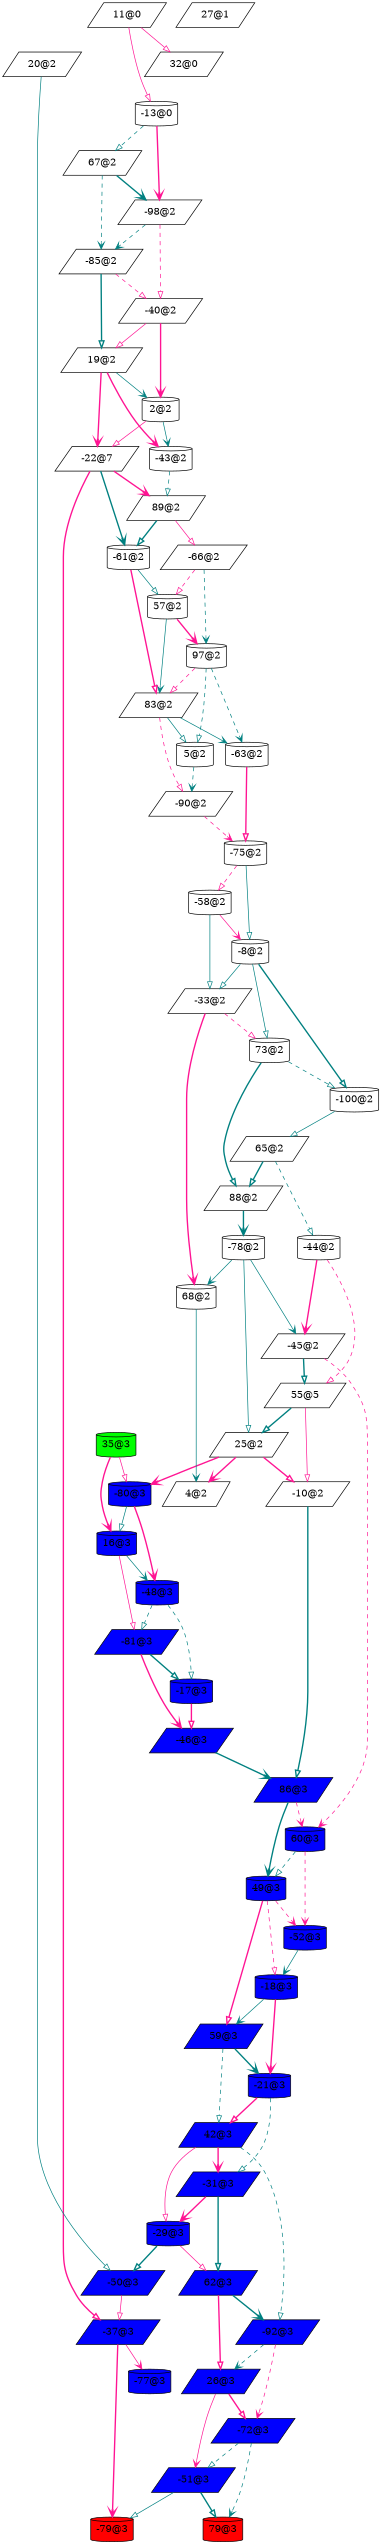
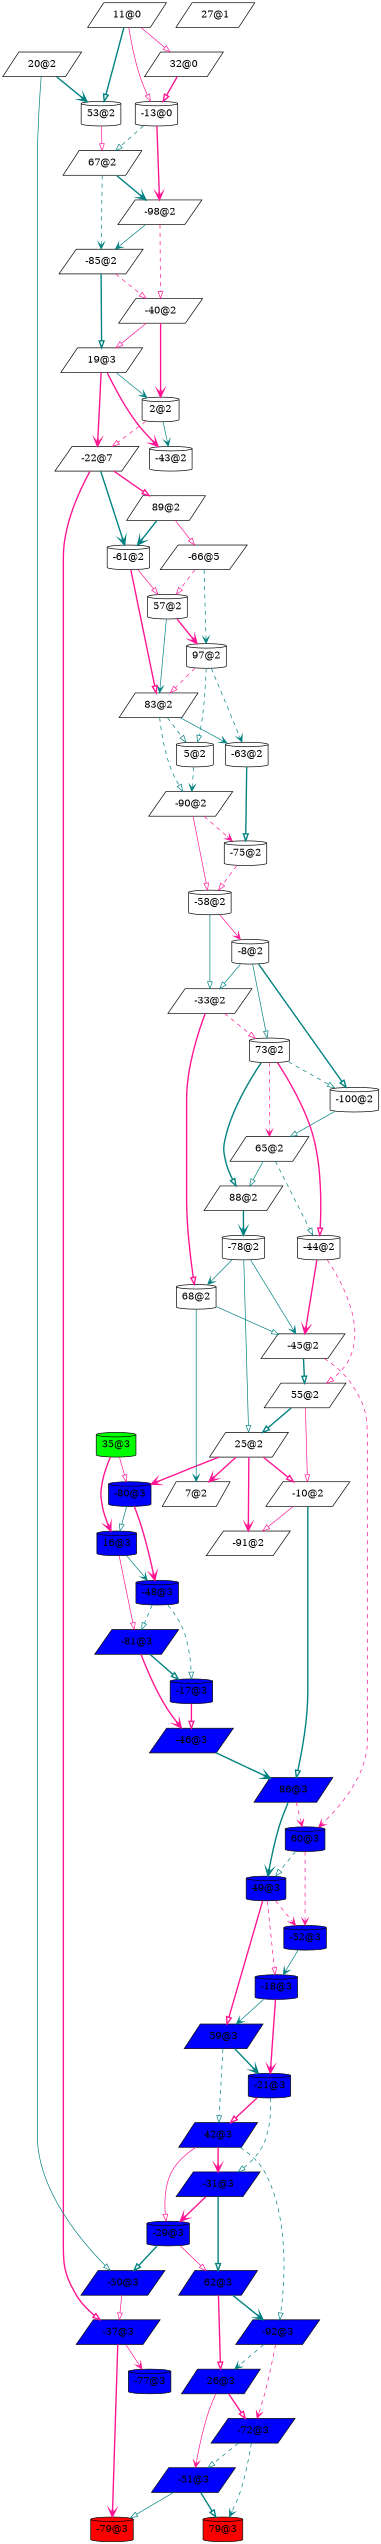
edge "32@0" -> "-13@0": added
node "53@2": added
edge "-98@2" -> "-85@2": style dashed -> solid
node "19@2": label "19@2" -> "19@3"
edge "2@2" -> "-22@7": style solid -> dashed
edge "-43@2" -> "89@2": removed
edge "-22@7" -> "89@2": arrowhead vee -> onormal
edge "89@2" -> "-61@2": arrowhead onormal -> vee
node "-66@2": label "-66@2" -> "-66@5"
edge "-61@2" -> "57@2": color teal -> deeppink
edge "83@2" -> "5@2": style solid -> dashed
edge "83@2" -> "-90@2": color deeppink -> teal
edge "-63@2" -> "-75@2": color deeppink -> teal
edge "-90@2" -> "-58@2": added
edge "-75@2" -> "-8@2": removed
edge "73@2" -> "65@2": added
edge "73@2" -> "-44@2": added
edge "-33@2" -> "68@2": arrowhead vee -> onormal
edge "65@2" -> "88@2": style bold -> solid
edge "68@2" -> "-45@2": added
node "55@5": label "55@5" -> "55@2"
node "4@2": label "4@2" -> "7@2"
node "-91@2": added
